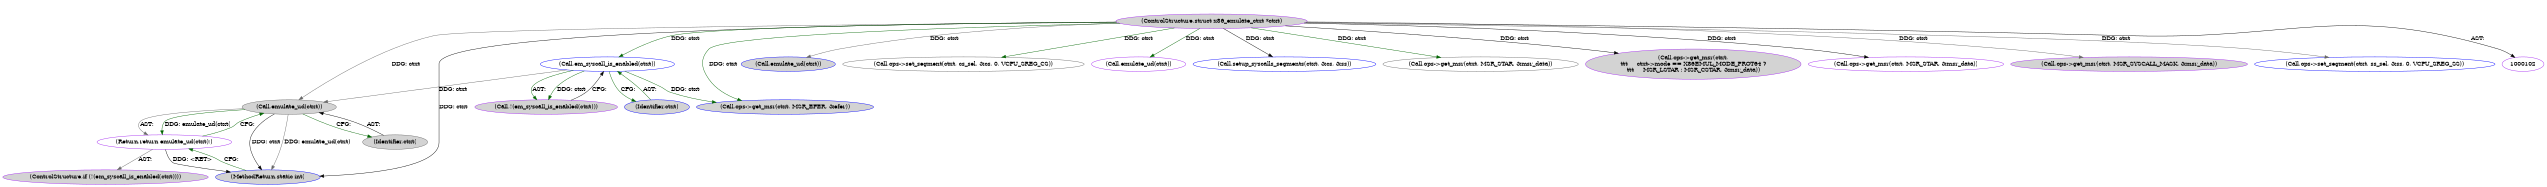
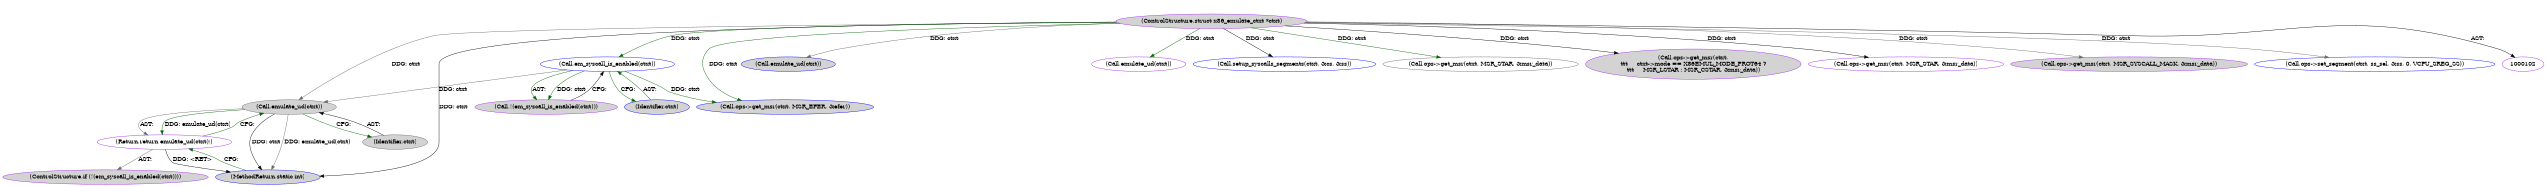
node "(Call,ops->set_segment(ctxt, cs_sel, &cs, 0, VCPU_SREG_CS))": removed
